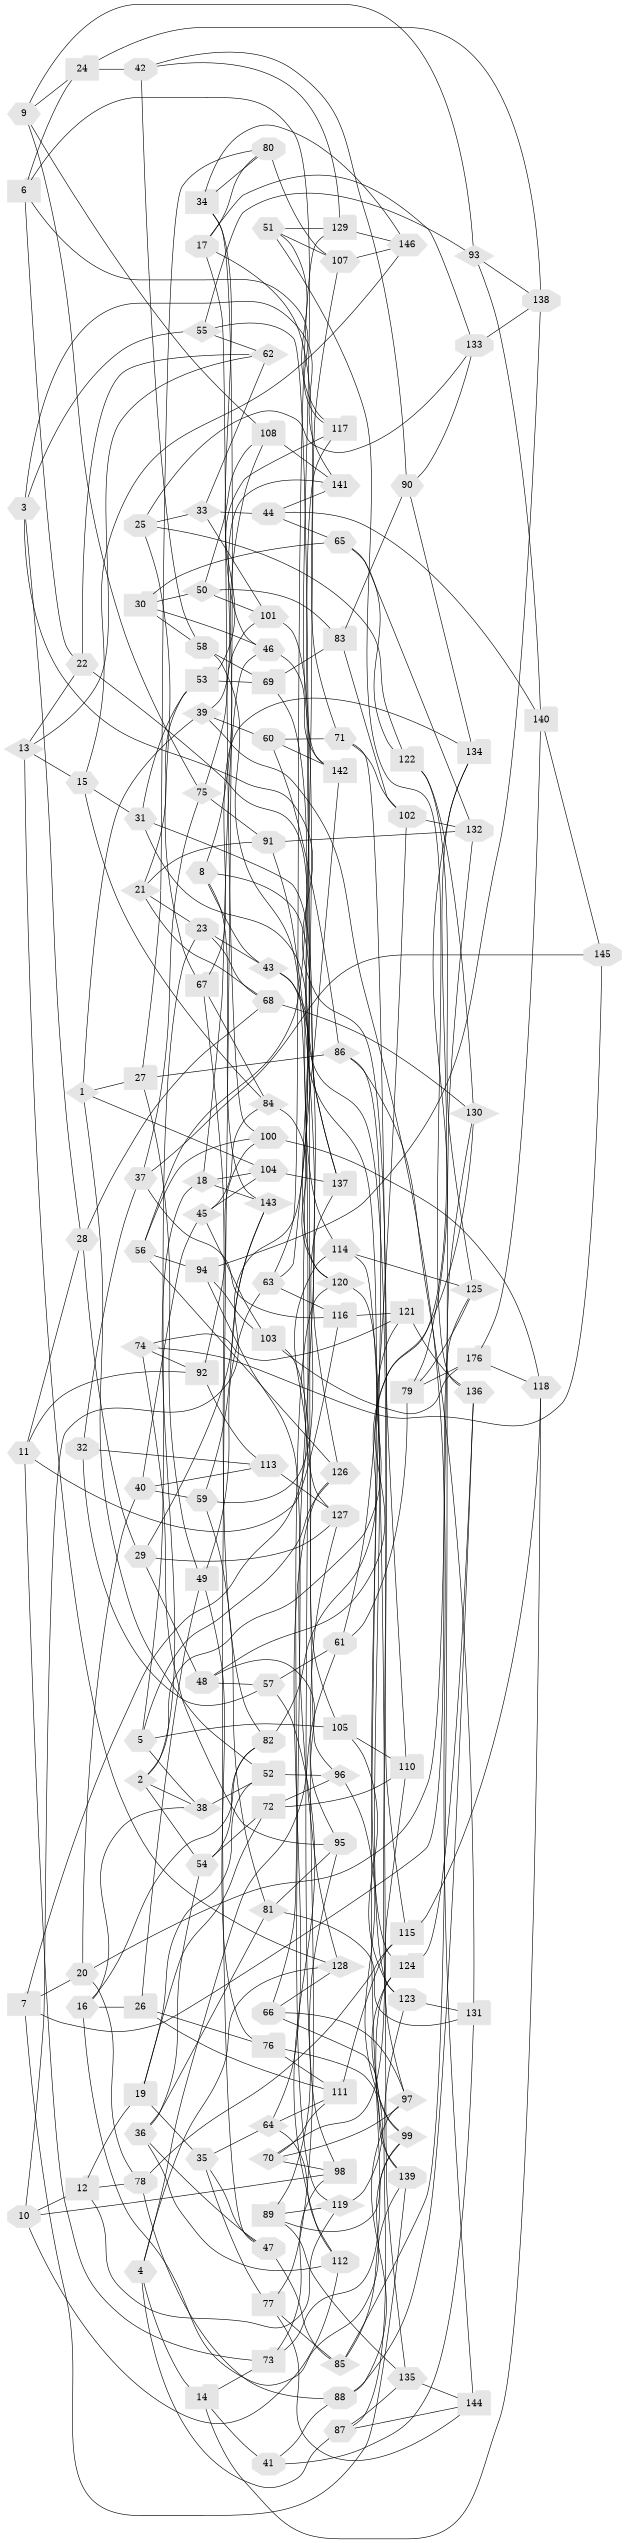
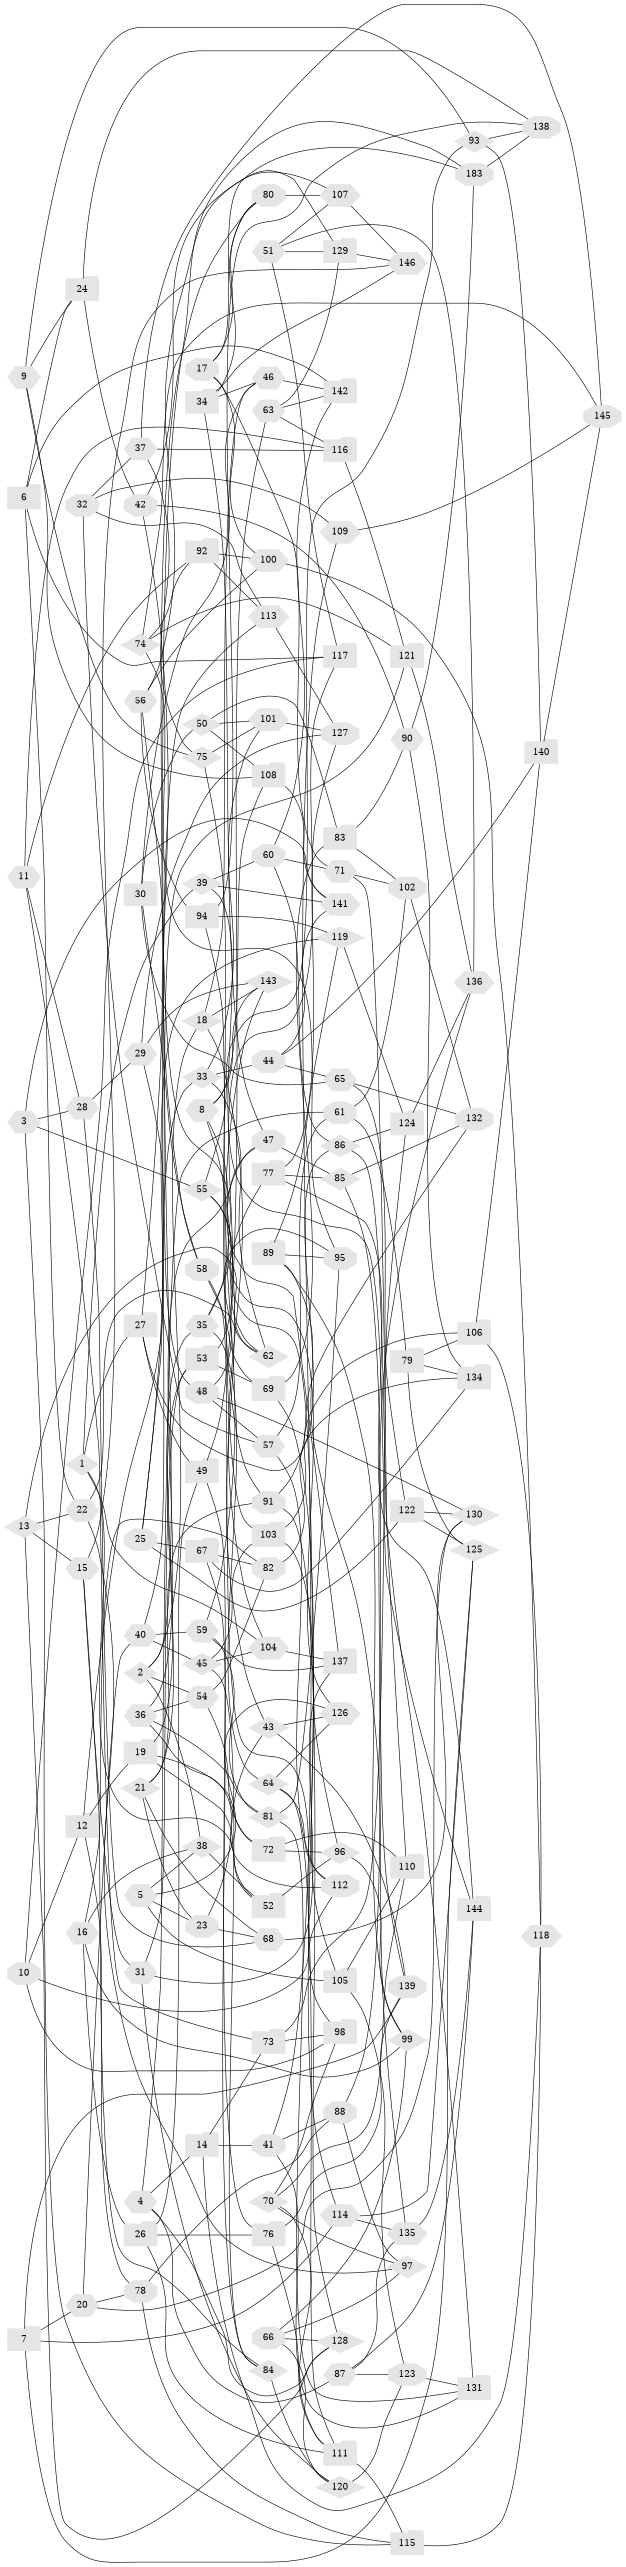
node "133": label "133" -> "183"
node "109": added
node "176": label "176" -> "106"
